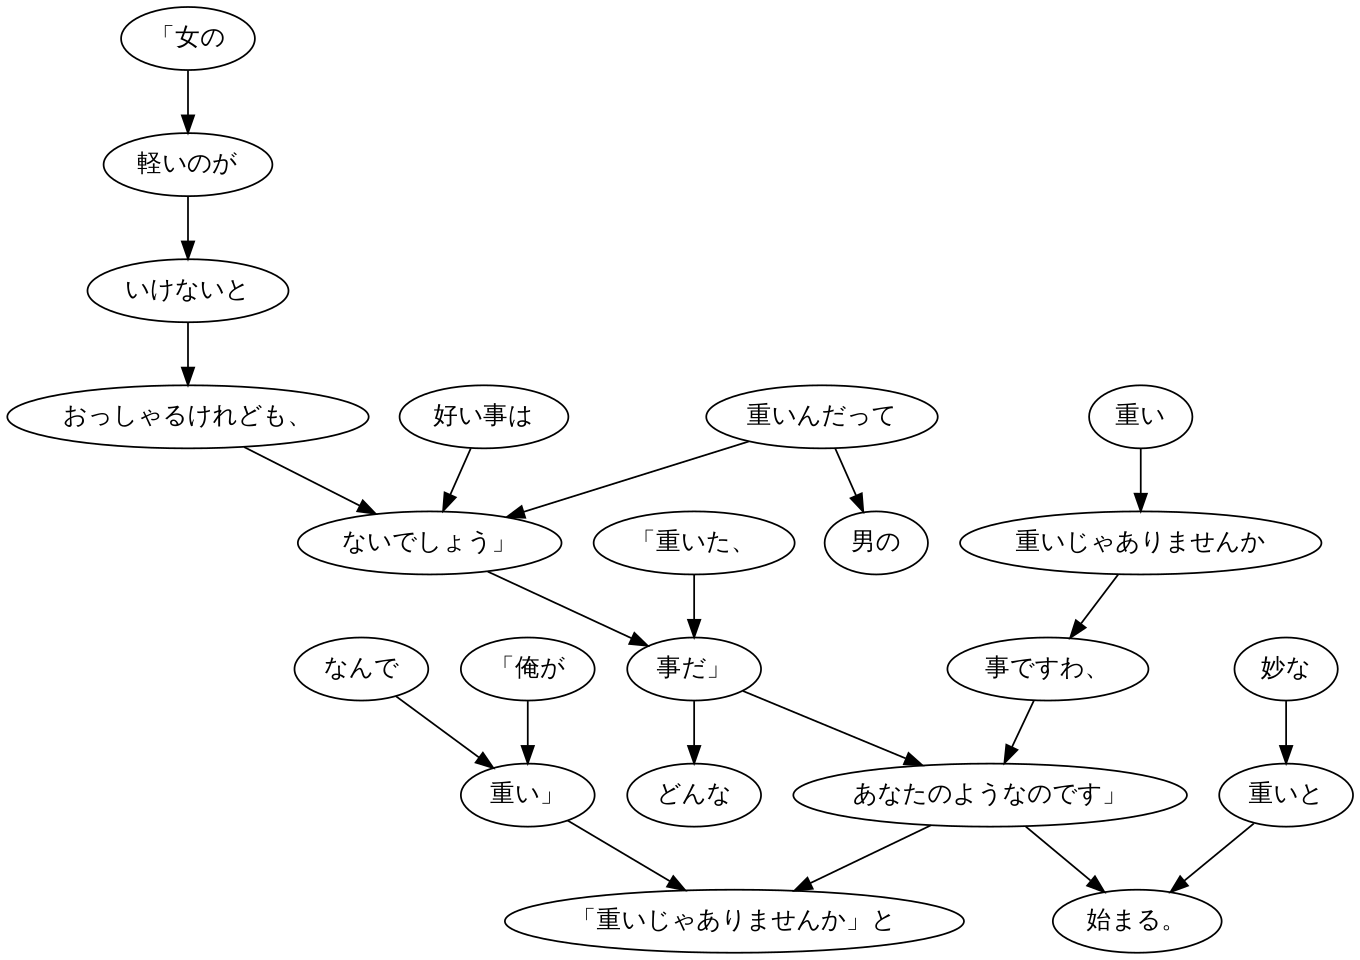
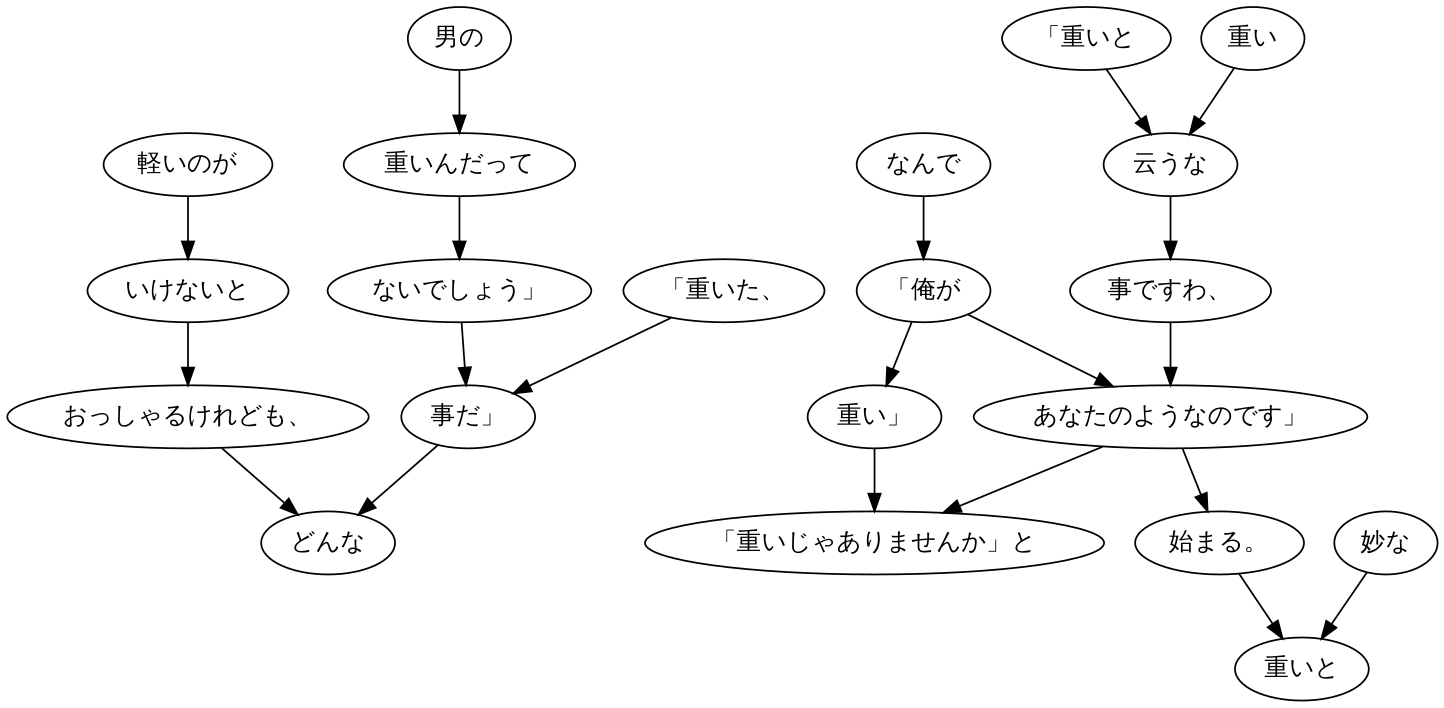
node "「女の": removed
node "「重いと": added
node "好い事は": removed
edge "重いんだって" -> "男の": reversed
edge "おっしゃるけれども、" -> "ないでしょう」": now "おっしゃるけれども、" -> "どんな"
node "重いじゃありませんか": label "重いじゃありませんか" -> "云うな"
edge "事だ」" -> "あなたのようなのです」": now "「俺が" -> "あなたのようなのです」"
edge "なんで" -> "重い」": now "なんで" -> "「俺が"
edge "重いと" -> "始まる。": reversed
